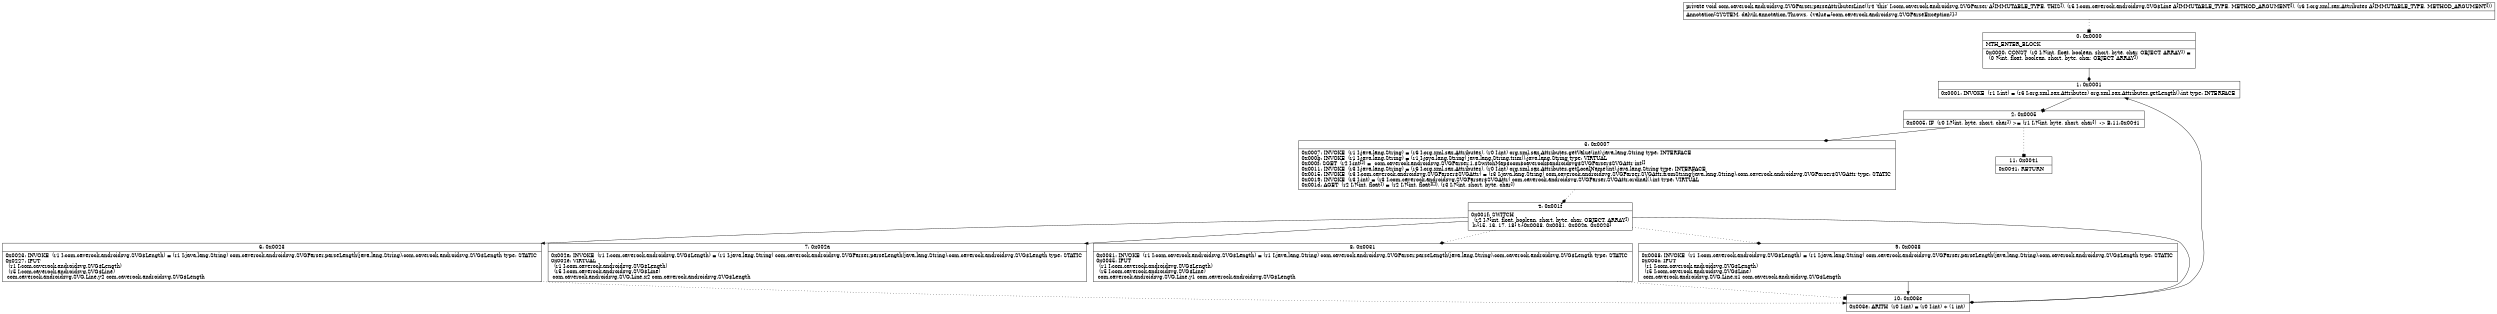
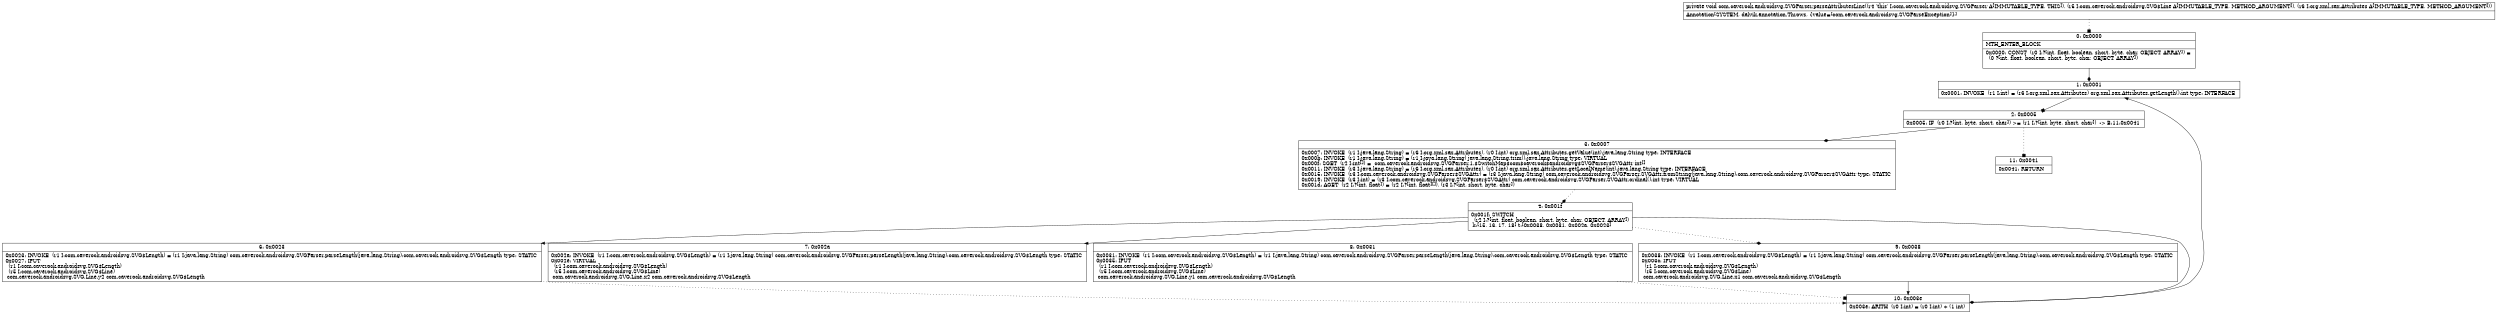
edge "4: 0x001f" -> "8: 0x0031": removed
node "6: 0x0023": text "0x0227: IPUT" -> "0x0027: IPUT"
